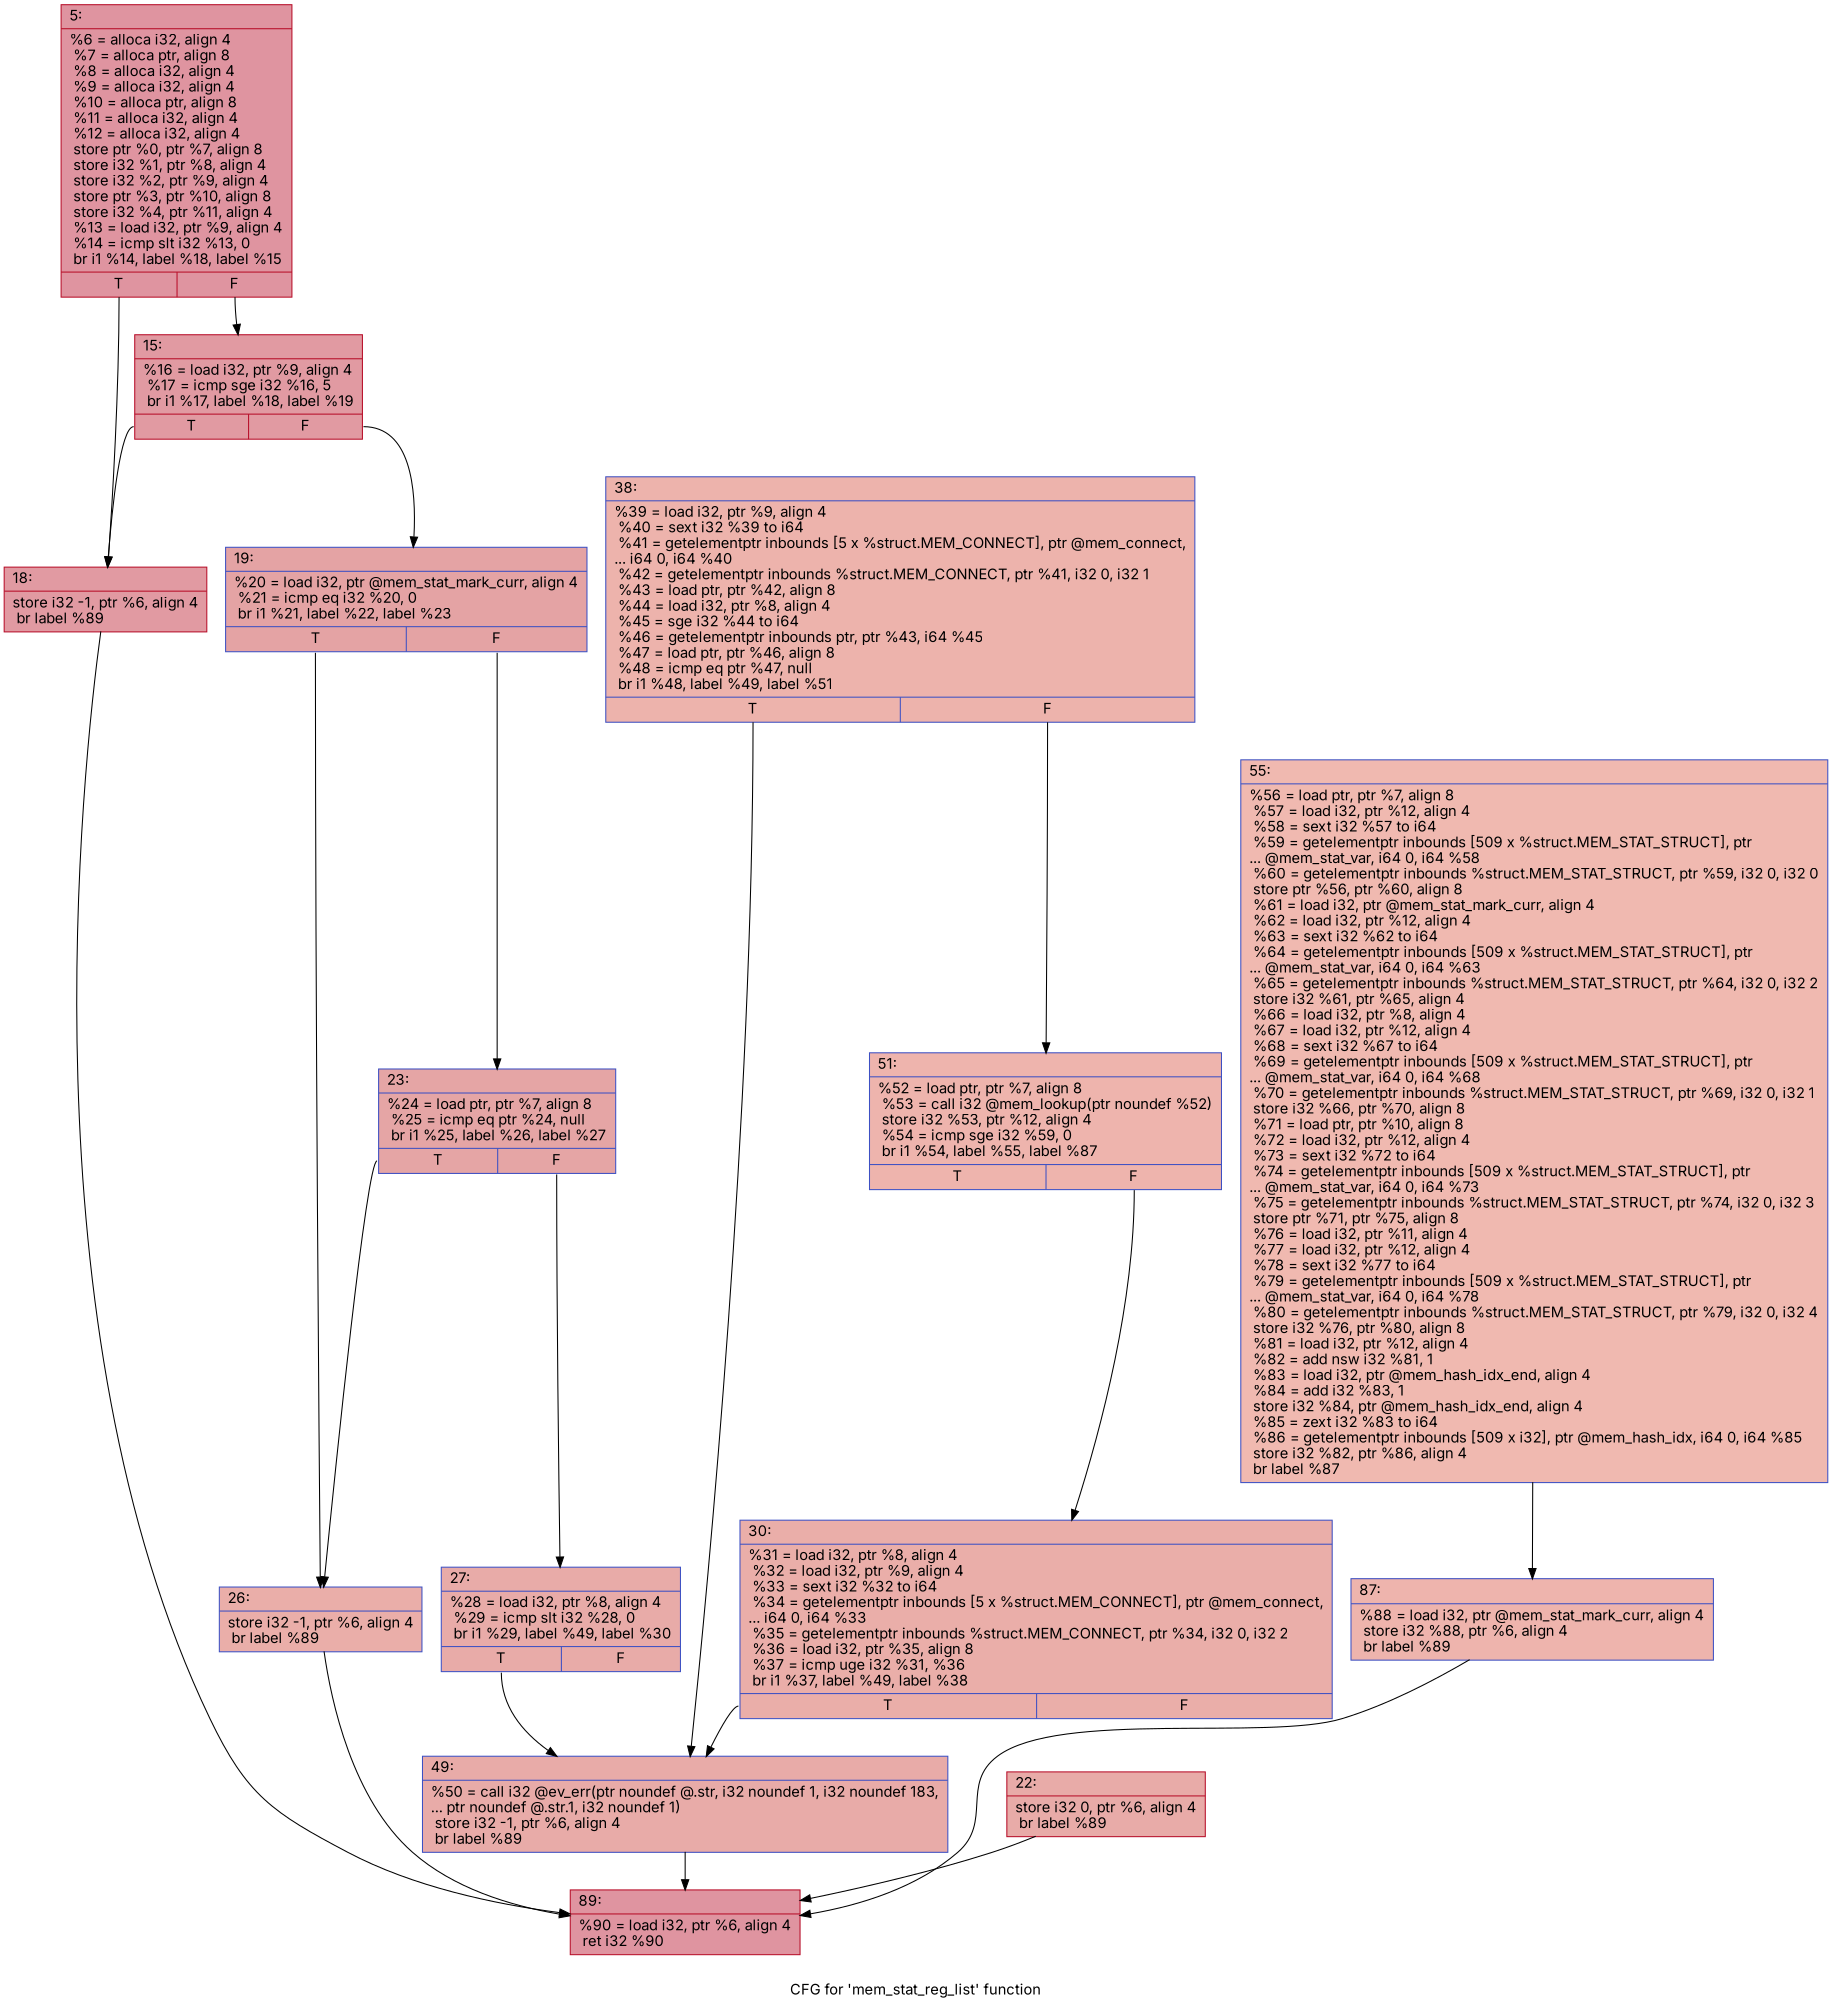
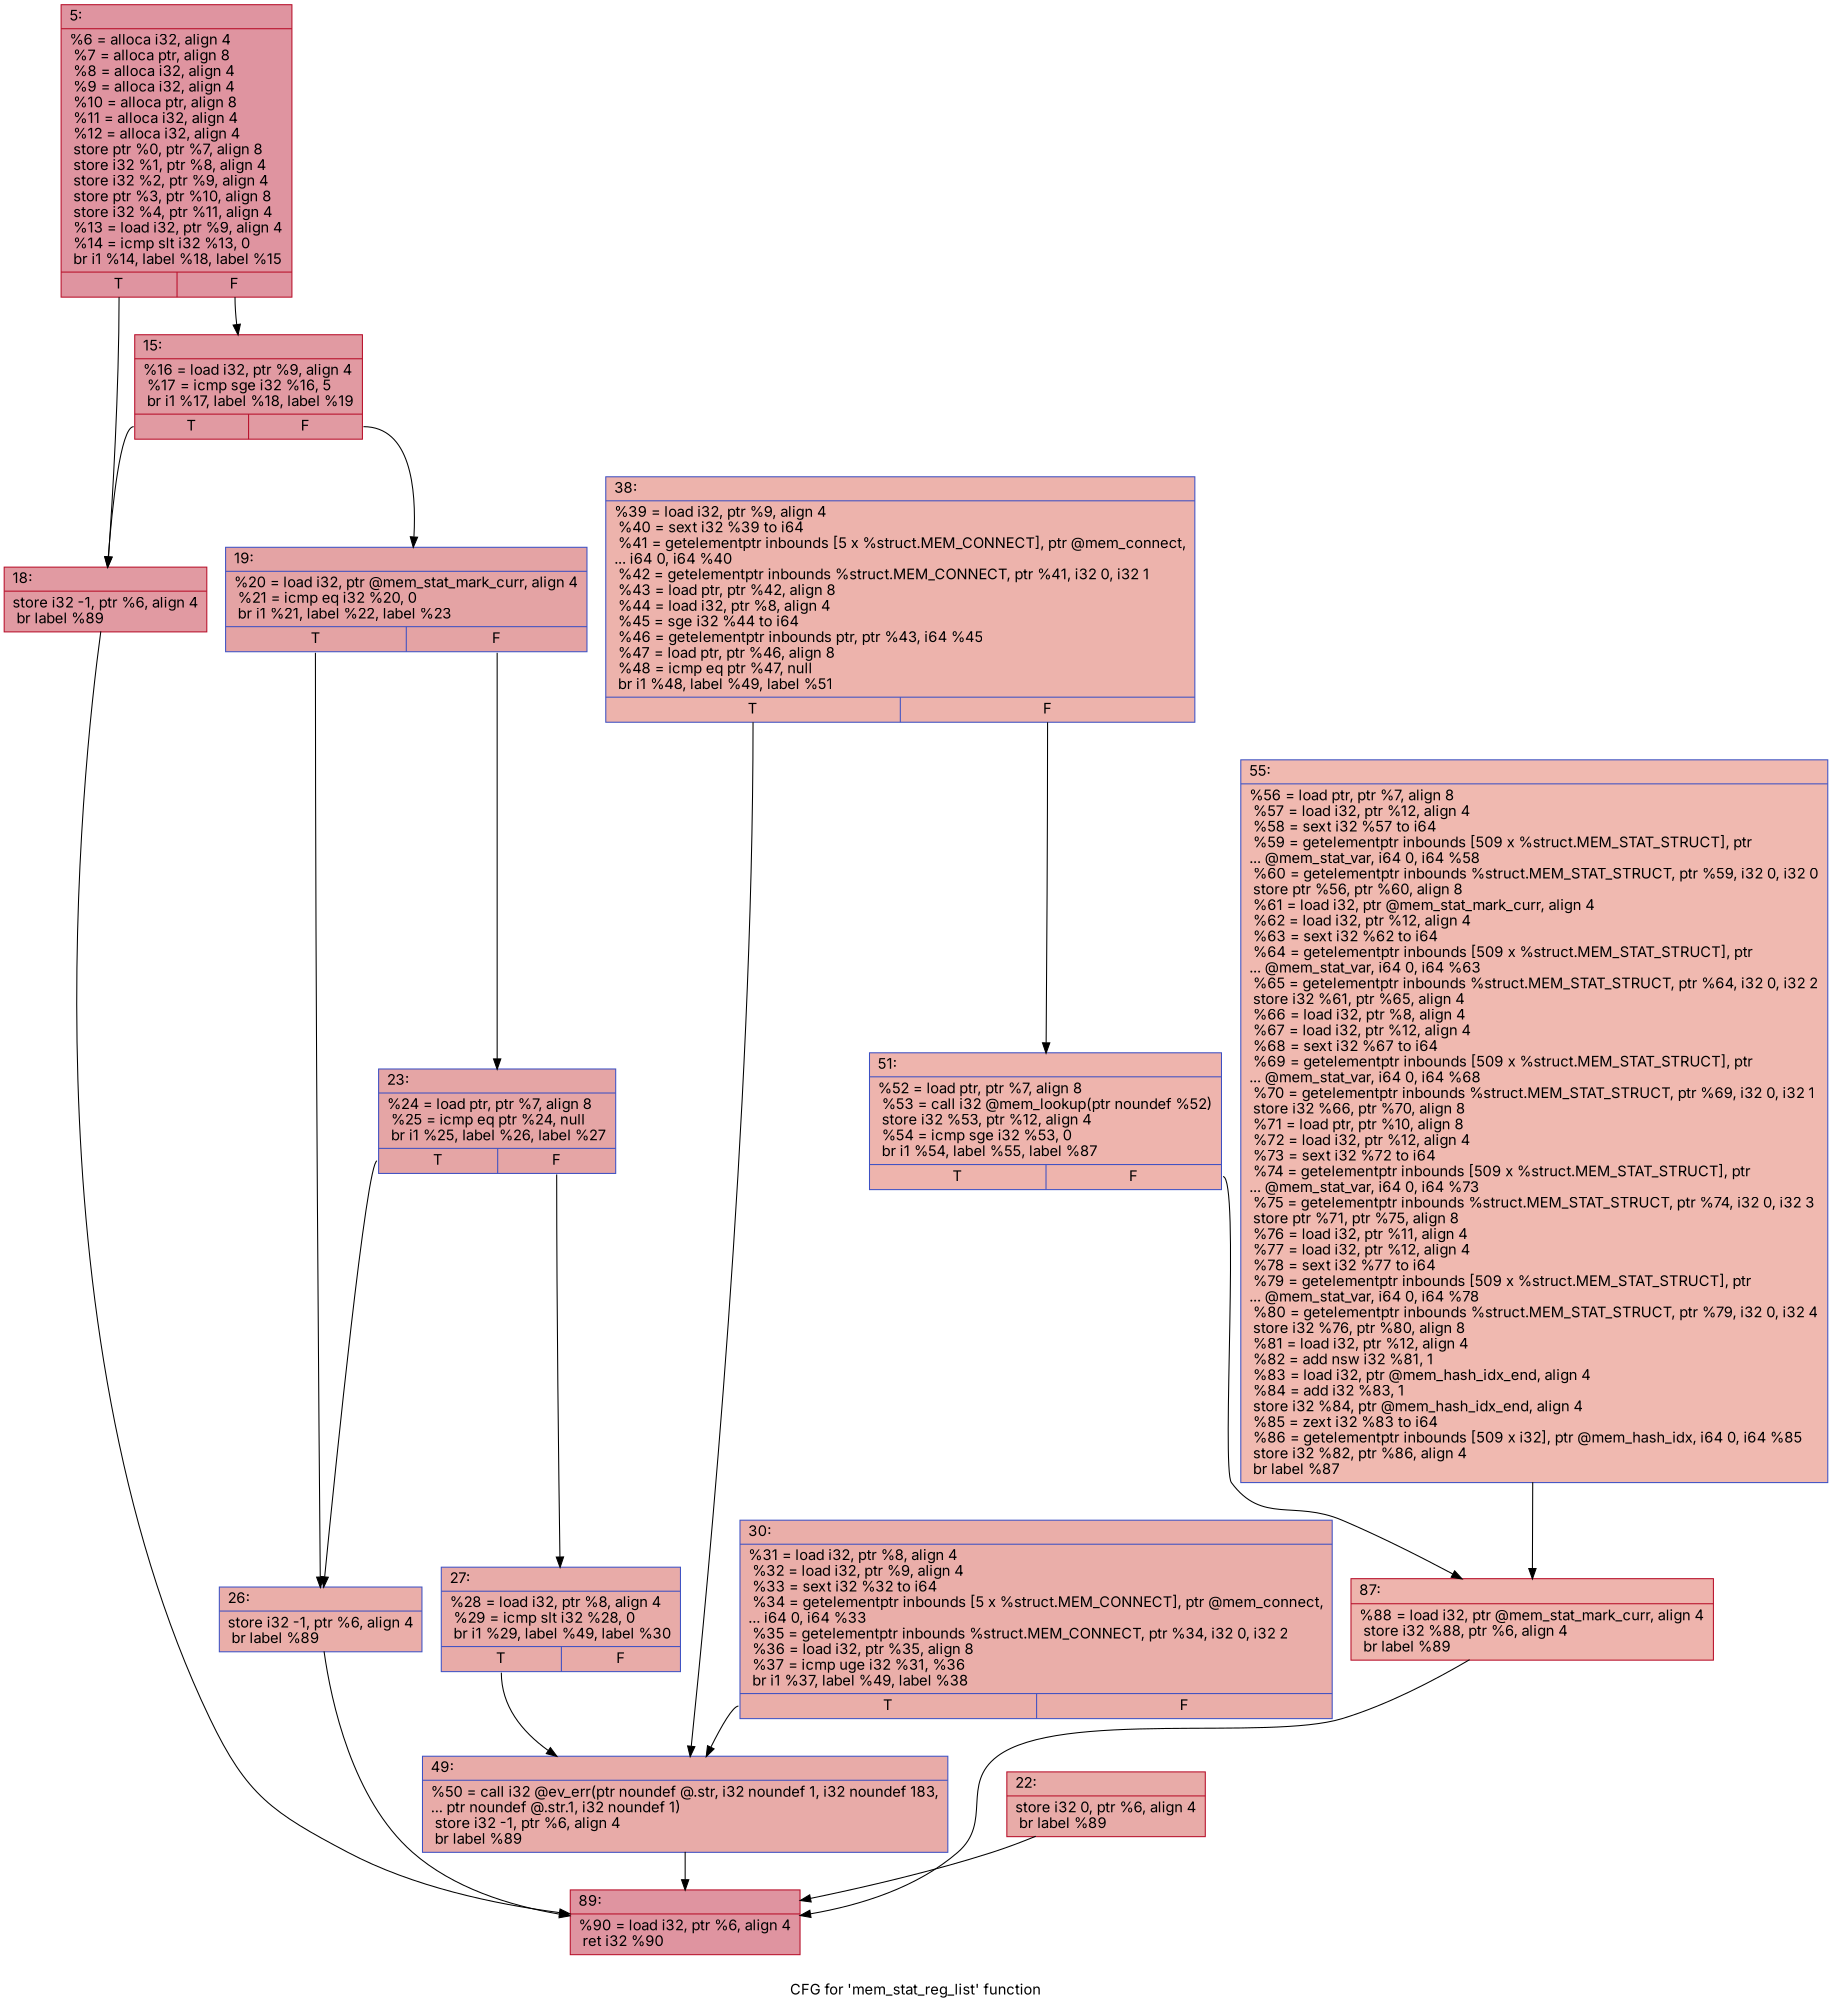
node "51:": text "%54 = icmp sge i32 %59, 0" -> "%54 = icmp sge i32 %53, 0"
edge "51:" -> "30:": now "51:" -> "87:"
node "87:": color #3d50c3ff -> #b70d28ff
